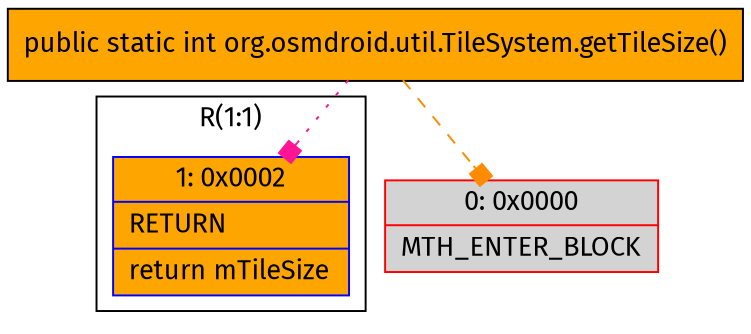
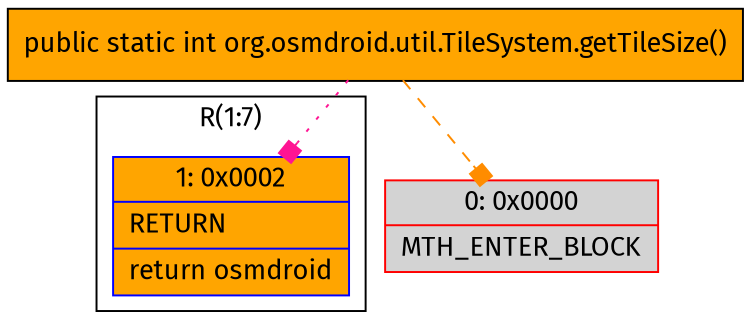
cluster "R(1:1)": label "R(1:1)" -> "R(1:7)"
node "1: 0x0002": text "return mTileSize" -> "return osmdroid"
